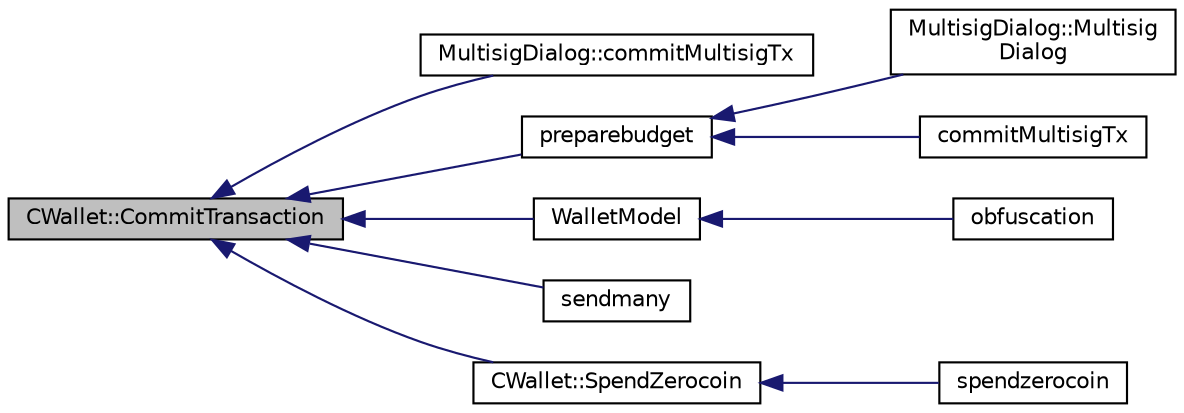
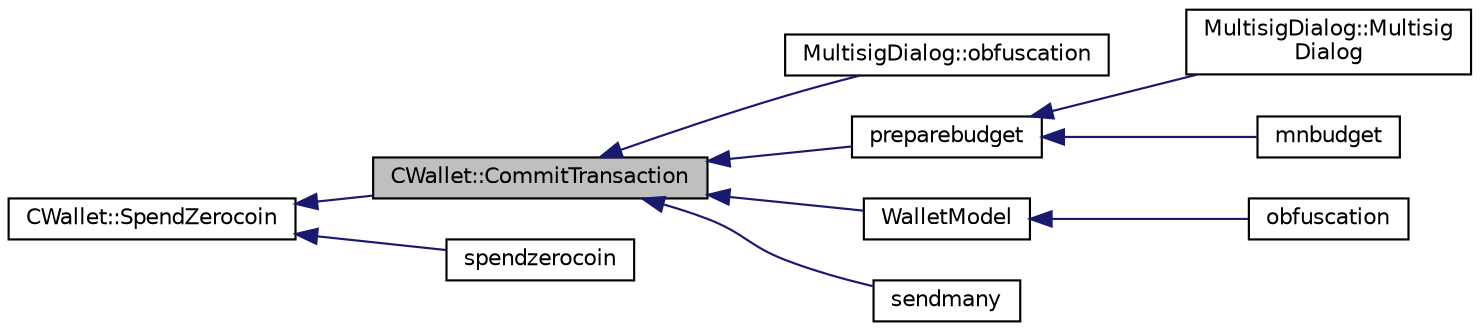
node "MultisigDialog::commitMultisigTx": label "MultisigDialog::commitMultisigTx" -> "MultisigDialog::obfuscation"
node "commitMultisigTx": label "commitMultisigTx" -> "mnbudget"
edge "CWallet::SpendZerocoin" -> "CWallet::CommitTransaction": reversed
